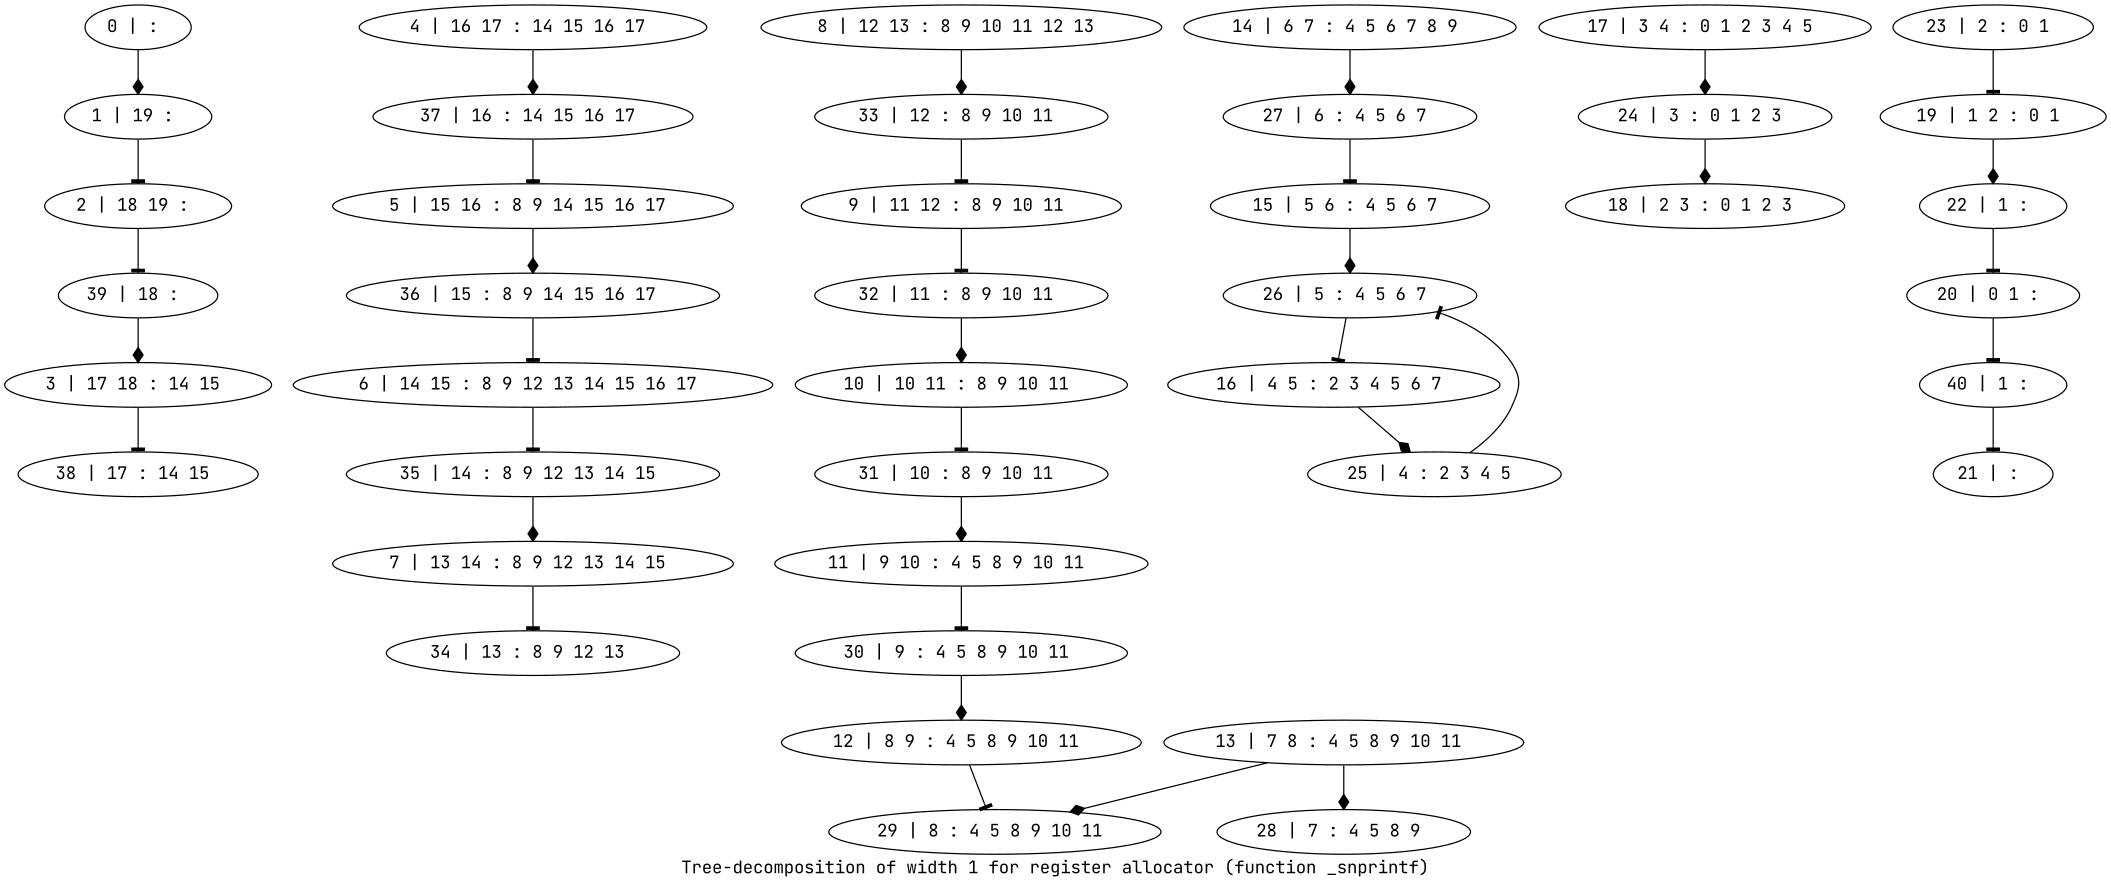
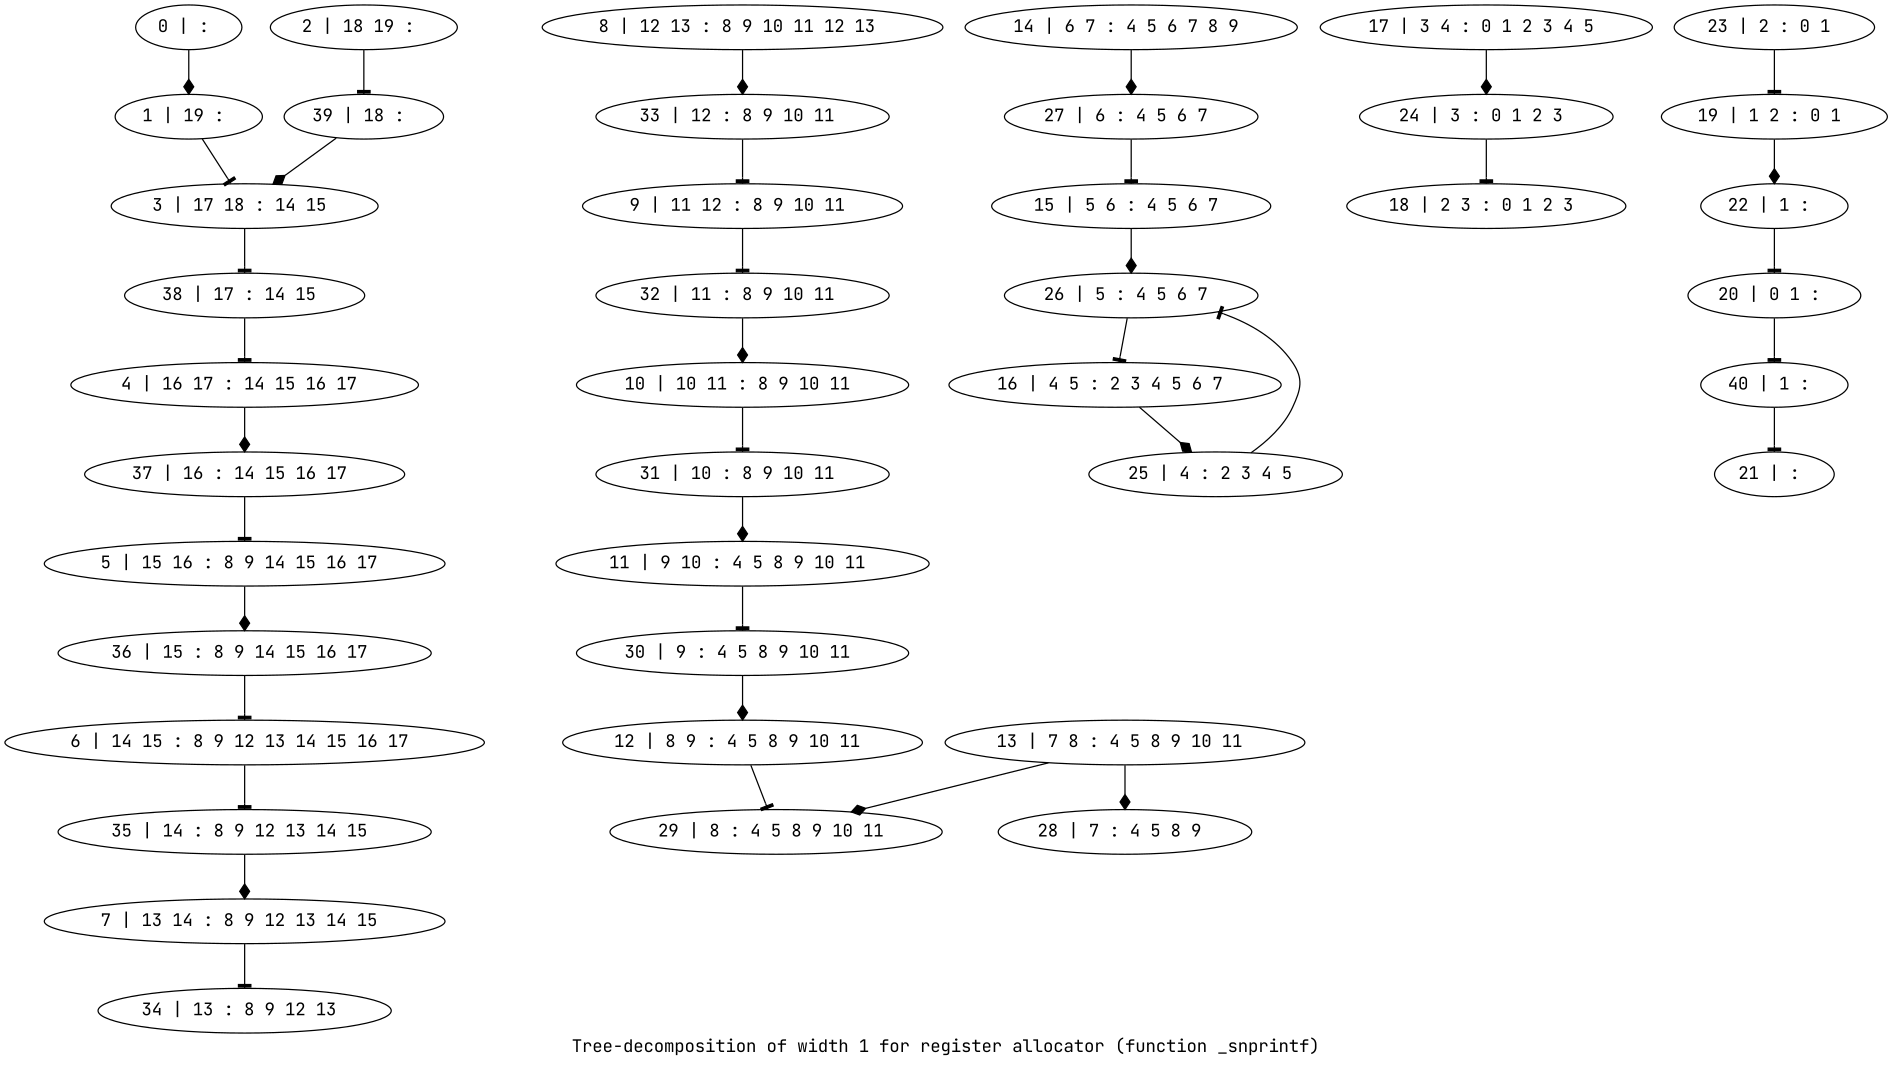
edge "24 | 3 : 0 1 2 3" -> "18 | 2 3 : 0 1 2 3": arrowhead diamond -> tee
edge "1 | 19 :" -> "2 | 18 19 :": now "1 | 19 :" -> "3 | 17 18 : 14 15"
edge "38 | 17 : 14 15" -> "4 | 16 17 : 14 15 16 17": added
